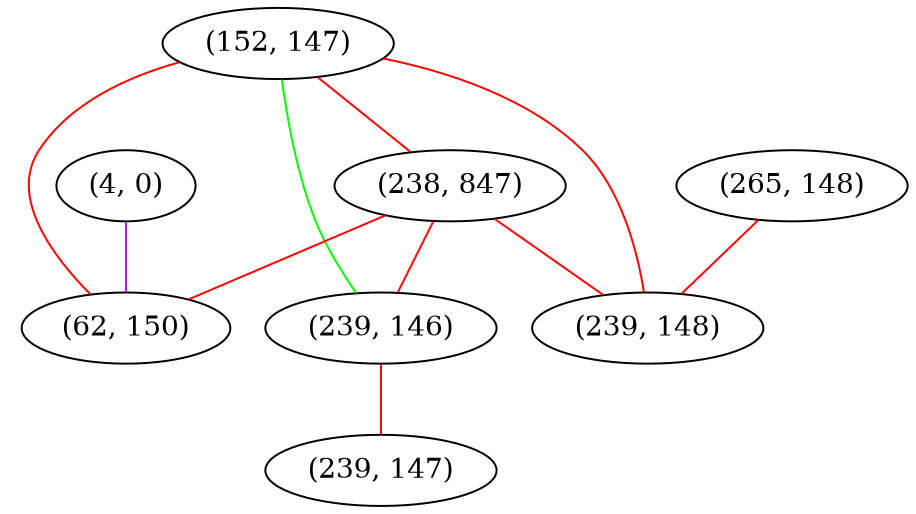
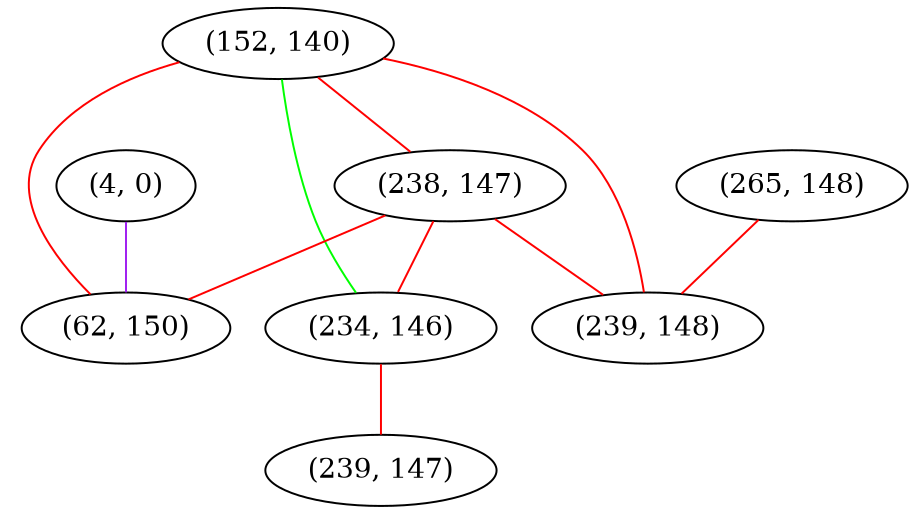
node "(152, 147)": label "(152, 147)" -> "(152, 140)"
node "(238, 847)": label "(238, 847)" -> "(238, 147)"
node "(239, 146)": label "(239, 146)" -> "(234, 146)"
